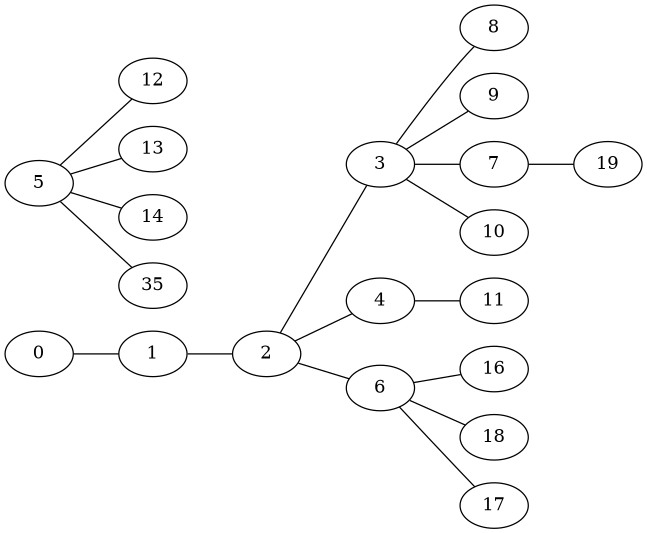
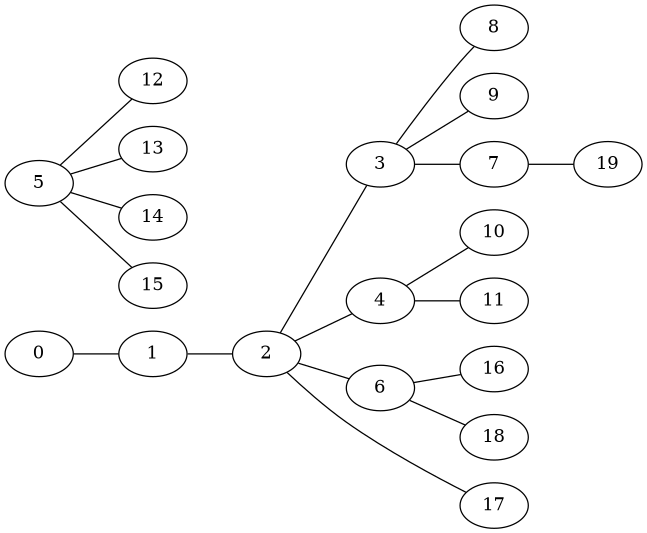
edge "3" -- "10": now "4" -- "10"
node "35": label "35" -> "15"
edge "6" -- "17": now "2" -- "17"
